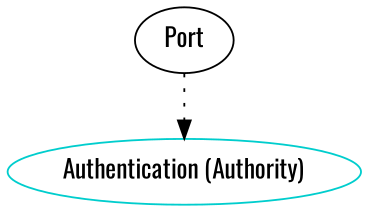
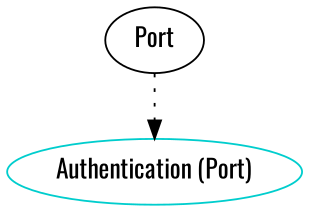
node "Authentication (Authority)": label "Authentication (Authority)" -> "Authentication (Port)"
